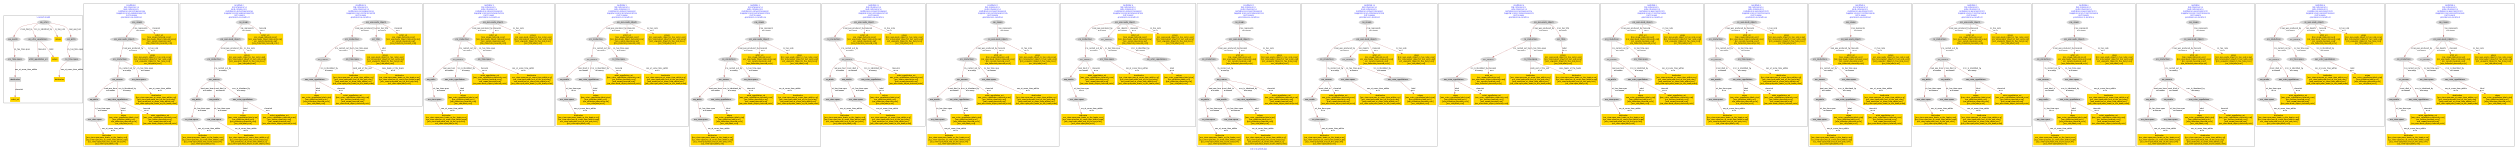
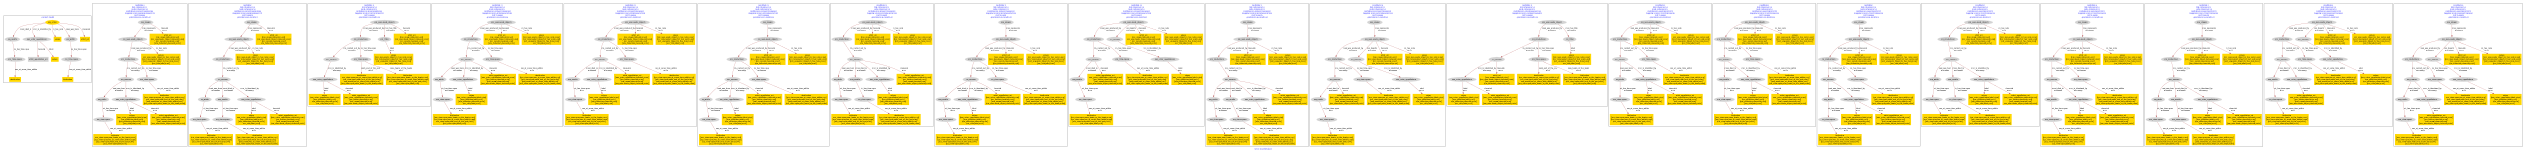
node "E39_Actor1": fillcolor lightgray -> gold
node "deathValue": fillcolor lightgray -> gold
edge "deathValue" -> "artist_uri": now "E39_Actor1" -> "artist_uri"
